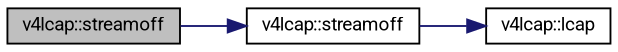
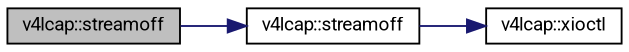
node "v4lcap::lcap": label "v4lcap::lcap" -> "v4lcap::xioctl"
